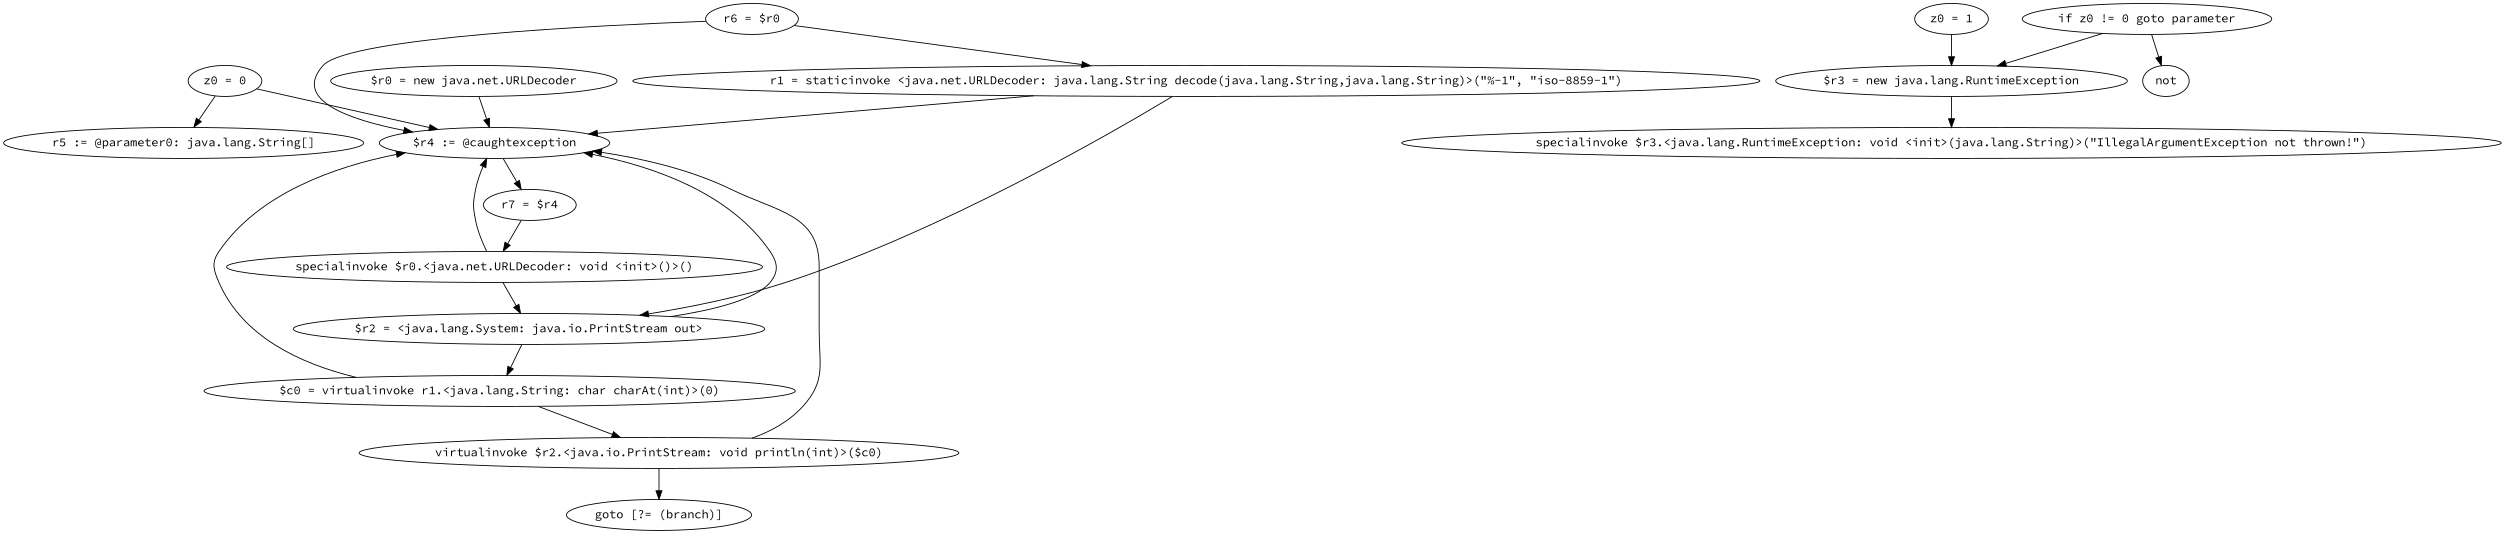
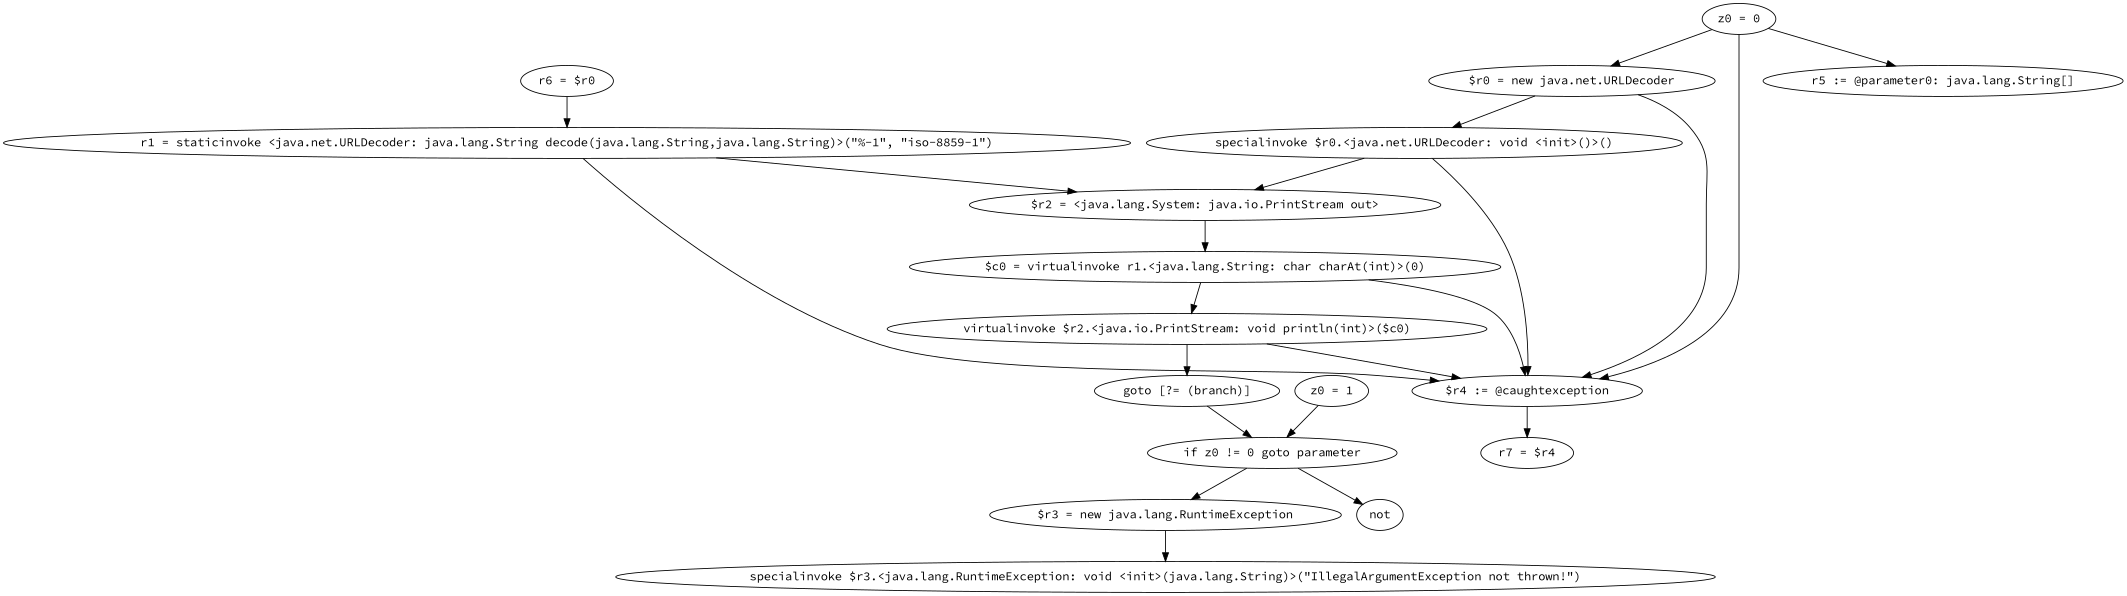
edge "r6 = $r0" -> "$r4 := @caughtexception": removed
edge "z0 = 0" -> "$r0 = new java.net.URLDecoder": added
edge "z0 = 1" -> "$r3 = new java.lang.RuntimeException": now "z0 = 1" -> "if z0 != 0 goto parameter"
edge "$r2 = <java.lang.System: java.io.PrintStream out>" -> "$r4 := @caughtexception": removed
edge "r7 = $r4" -> "specialinvoke $r0.<java.net.URLDecoder: void <init>()>()": now "$r0 = new java.net.URLDecoder" -> "specialinvoke $r0.<java.net.URLDecoder: void <init>()>()"
edge "goto [?= (branch)]" -> "if z0 != 0 goto parameter": added
